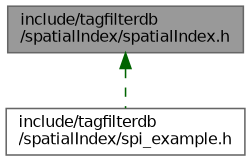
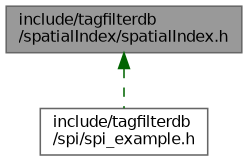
node "include/tagfilterdb /spatialIndex/spi_example.h": label "include/tagfilterdb /spatialIndex/spi_example.h" -> "include/tagfilterdb /spi/spi_example.h"
